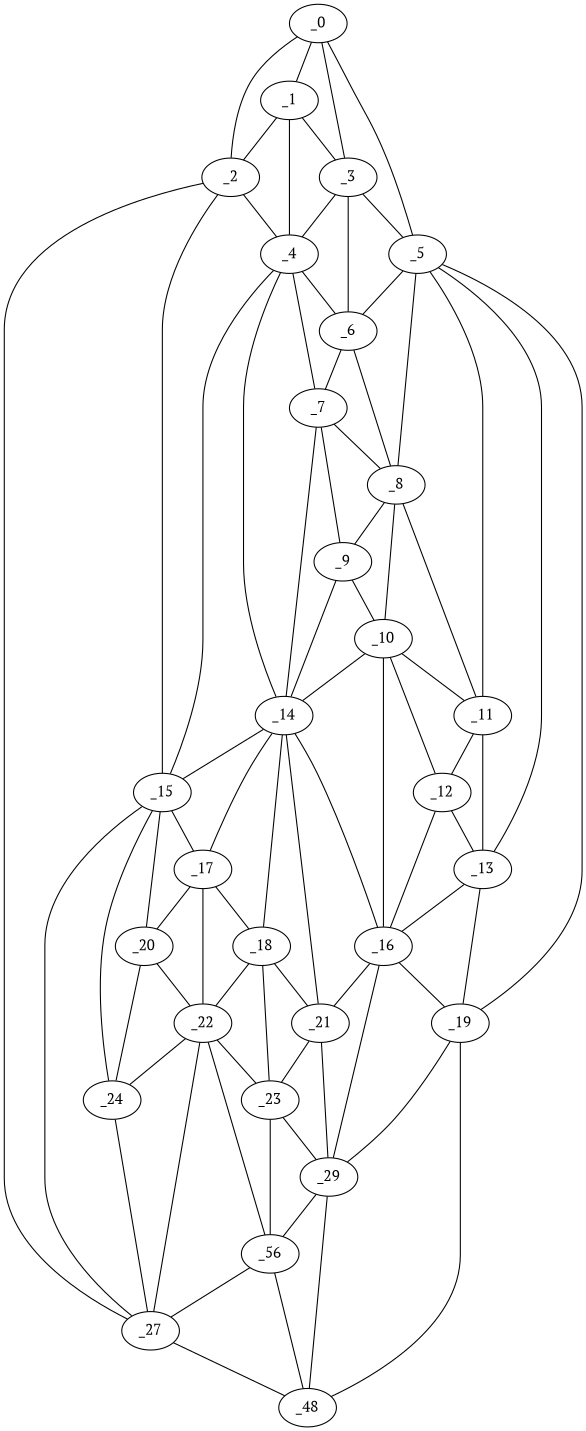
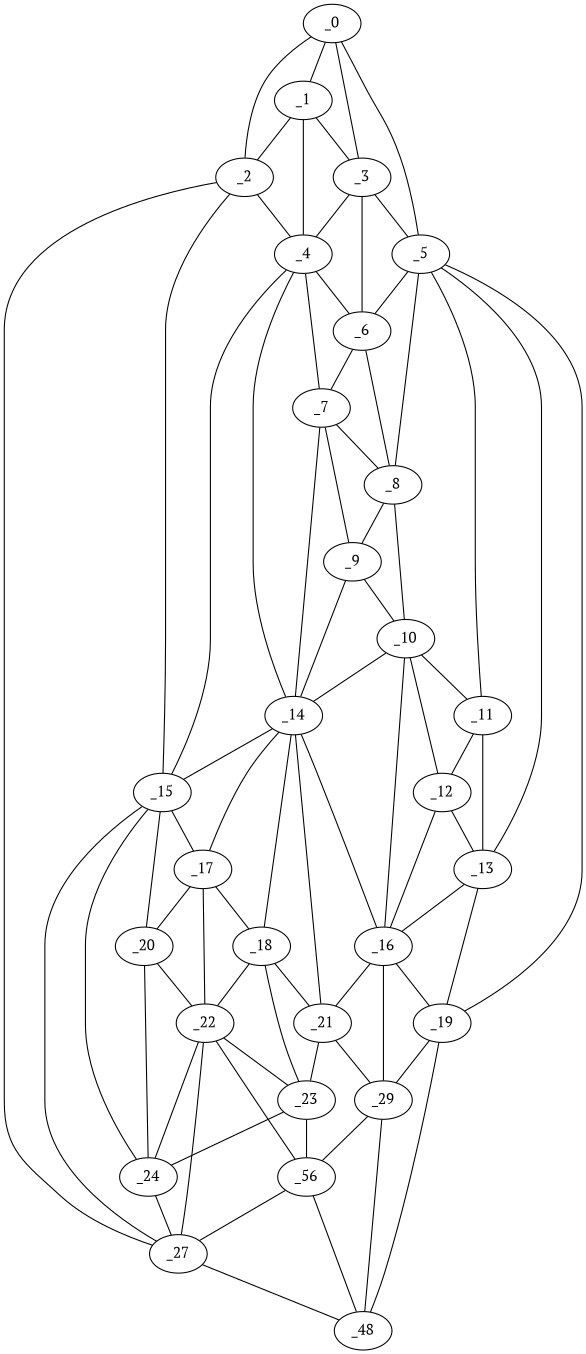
edge "_8" -- "_11": removed
edge "_23" -- "_29": now "_23" -- "_24"
